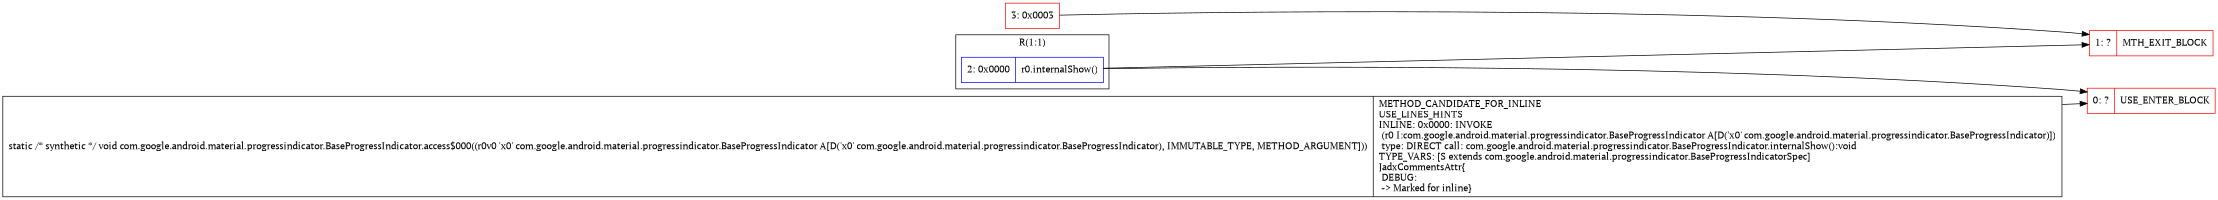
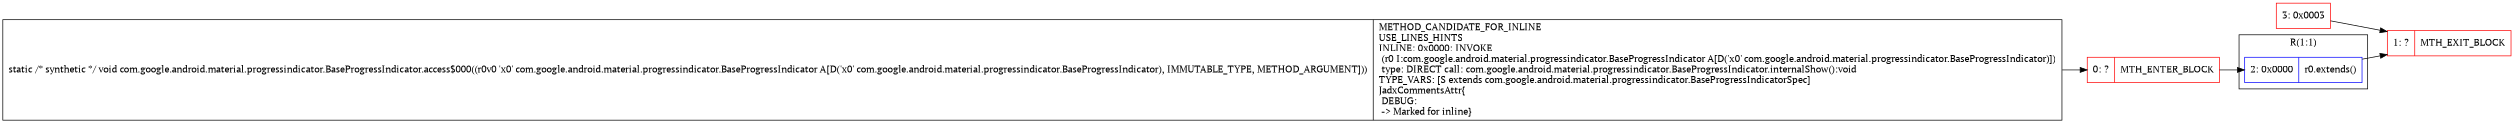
node "2: 0x0000": text "r0.internalShow()" -> "r0.extends()"
edge "2: 0x0000" -> "0: ?": reversed
node "0: ?": text "USE_ENTER_BLOCK" -> "MTH_ENTER_BLOCK"
